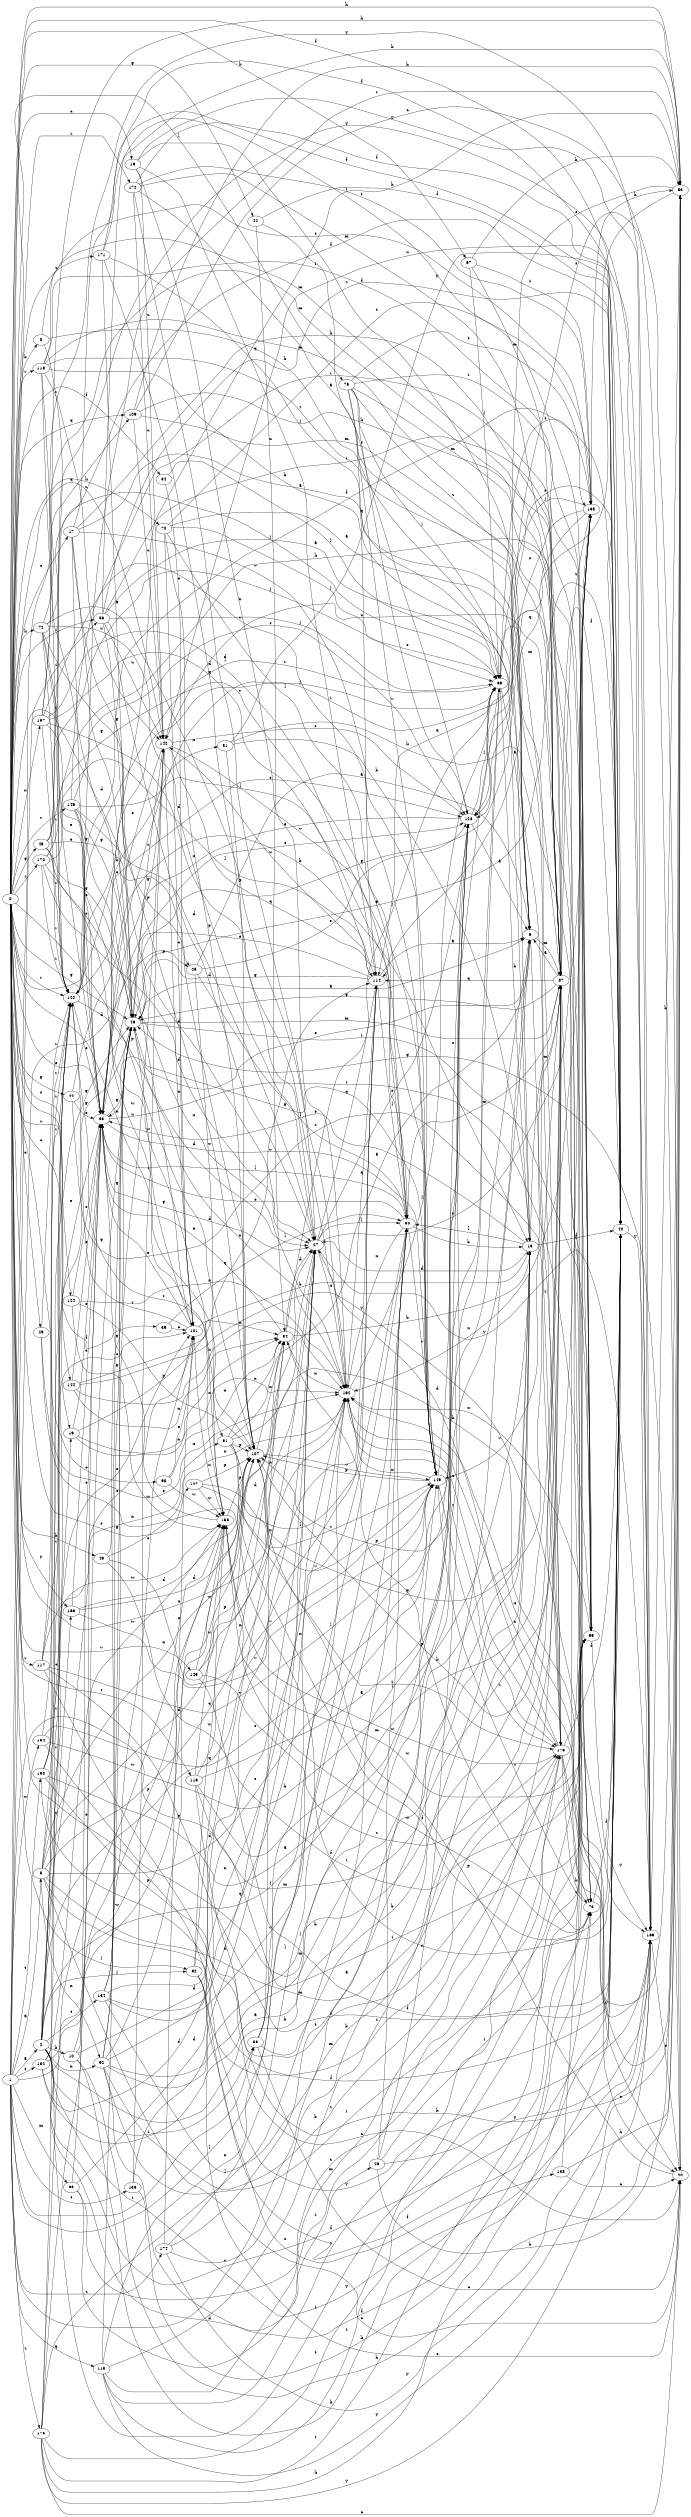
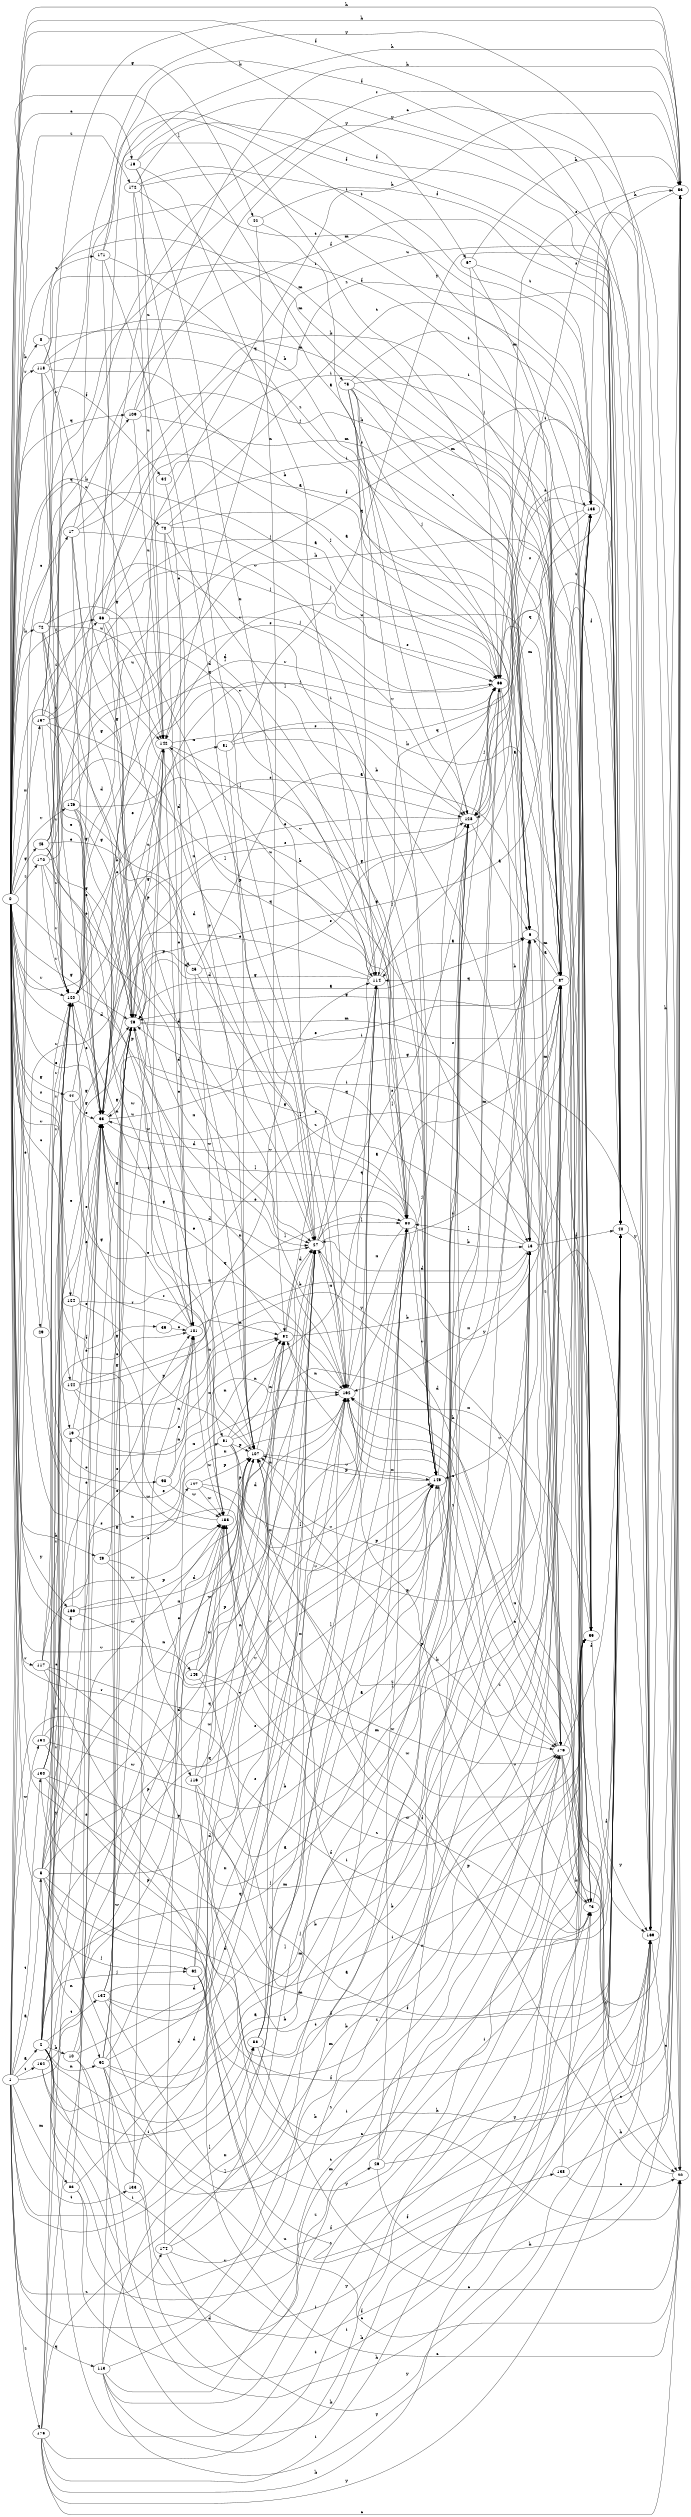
edge "166" -> "107": label "d" -> "p"
